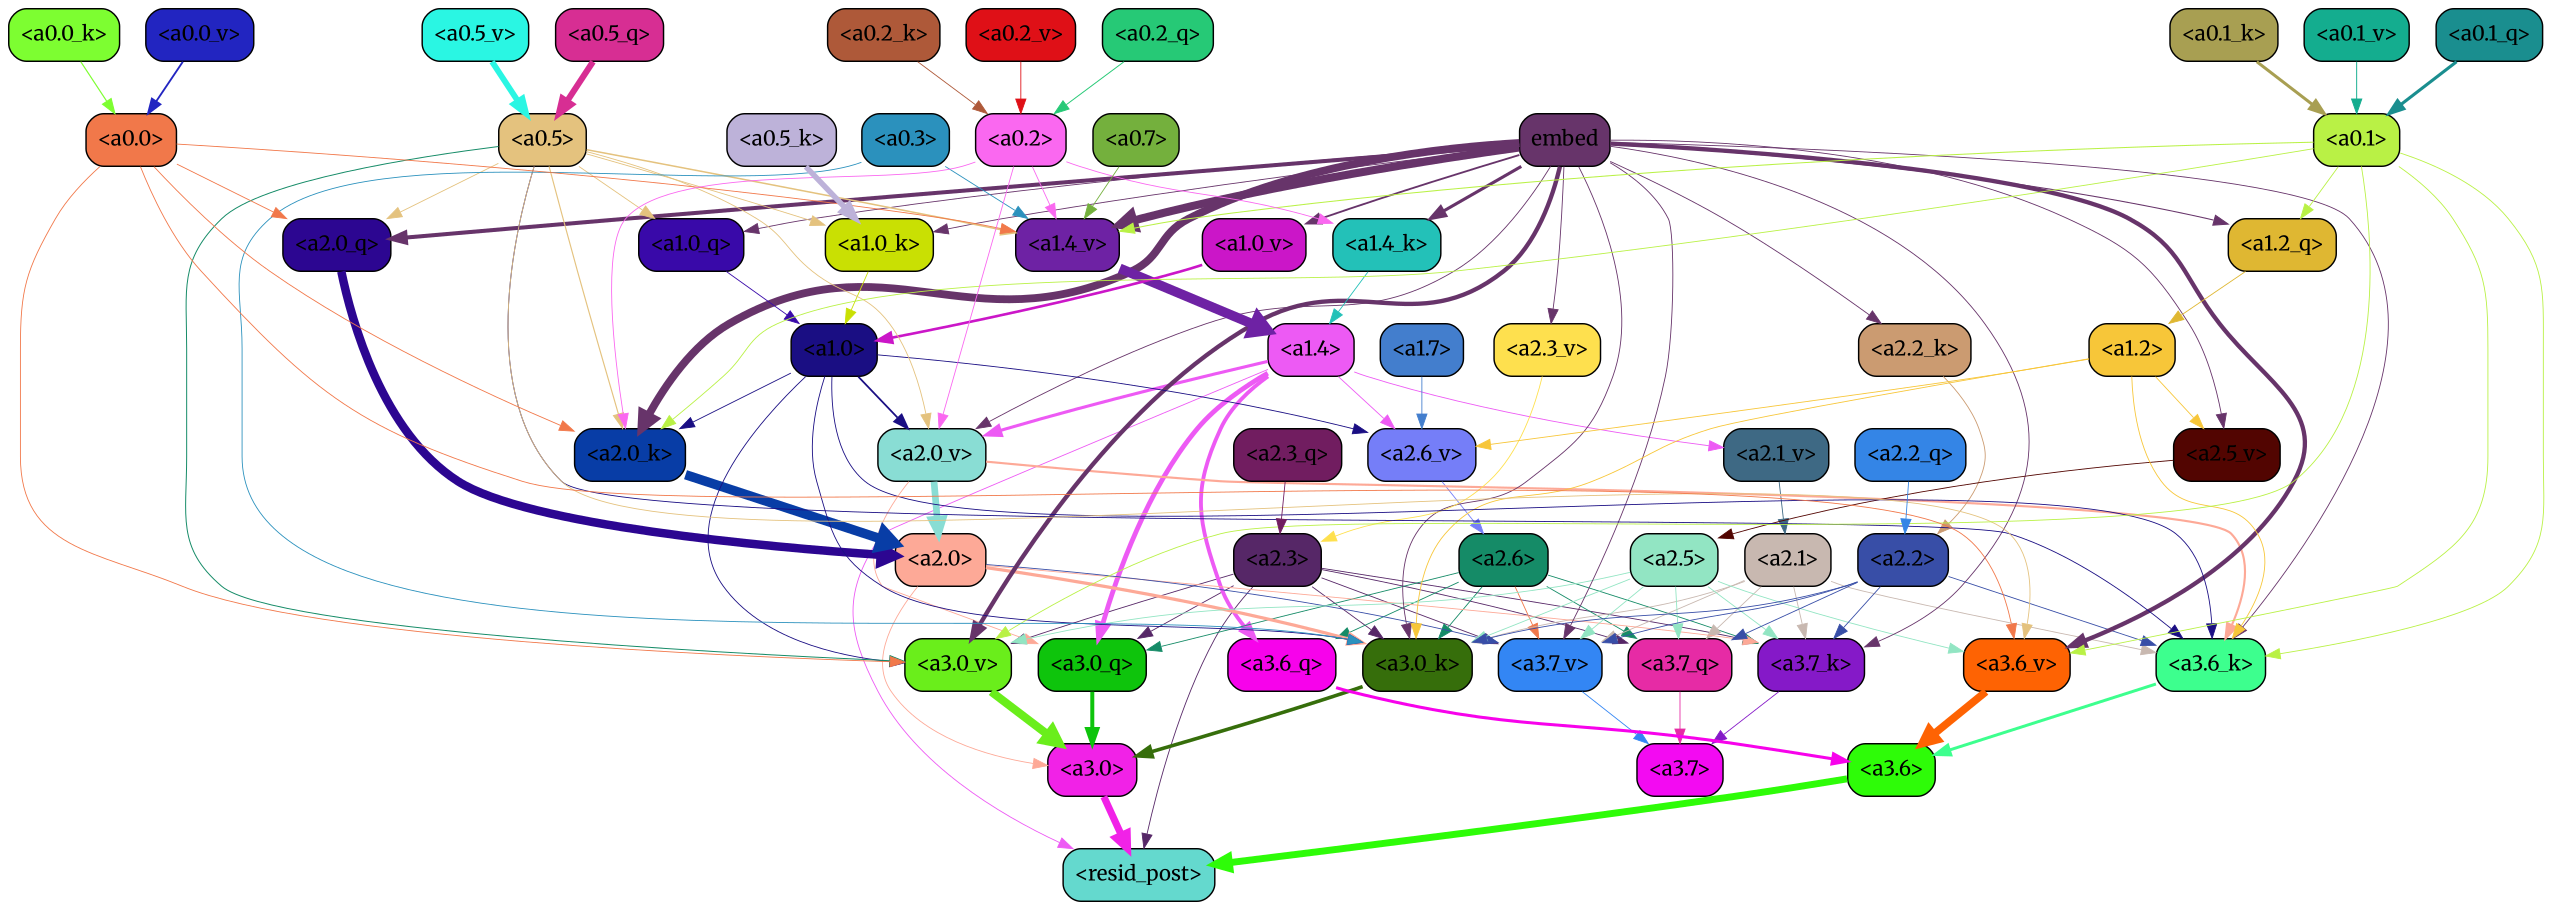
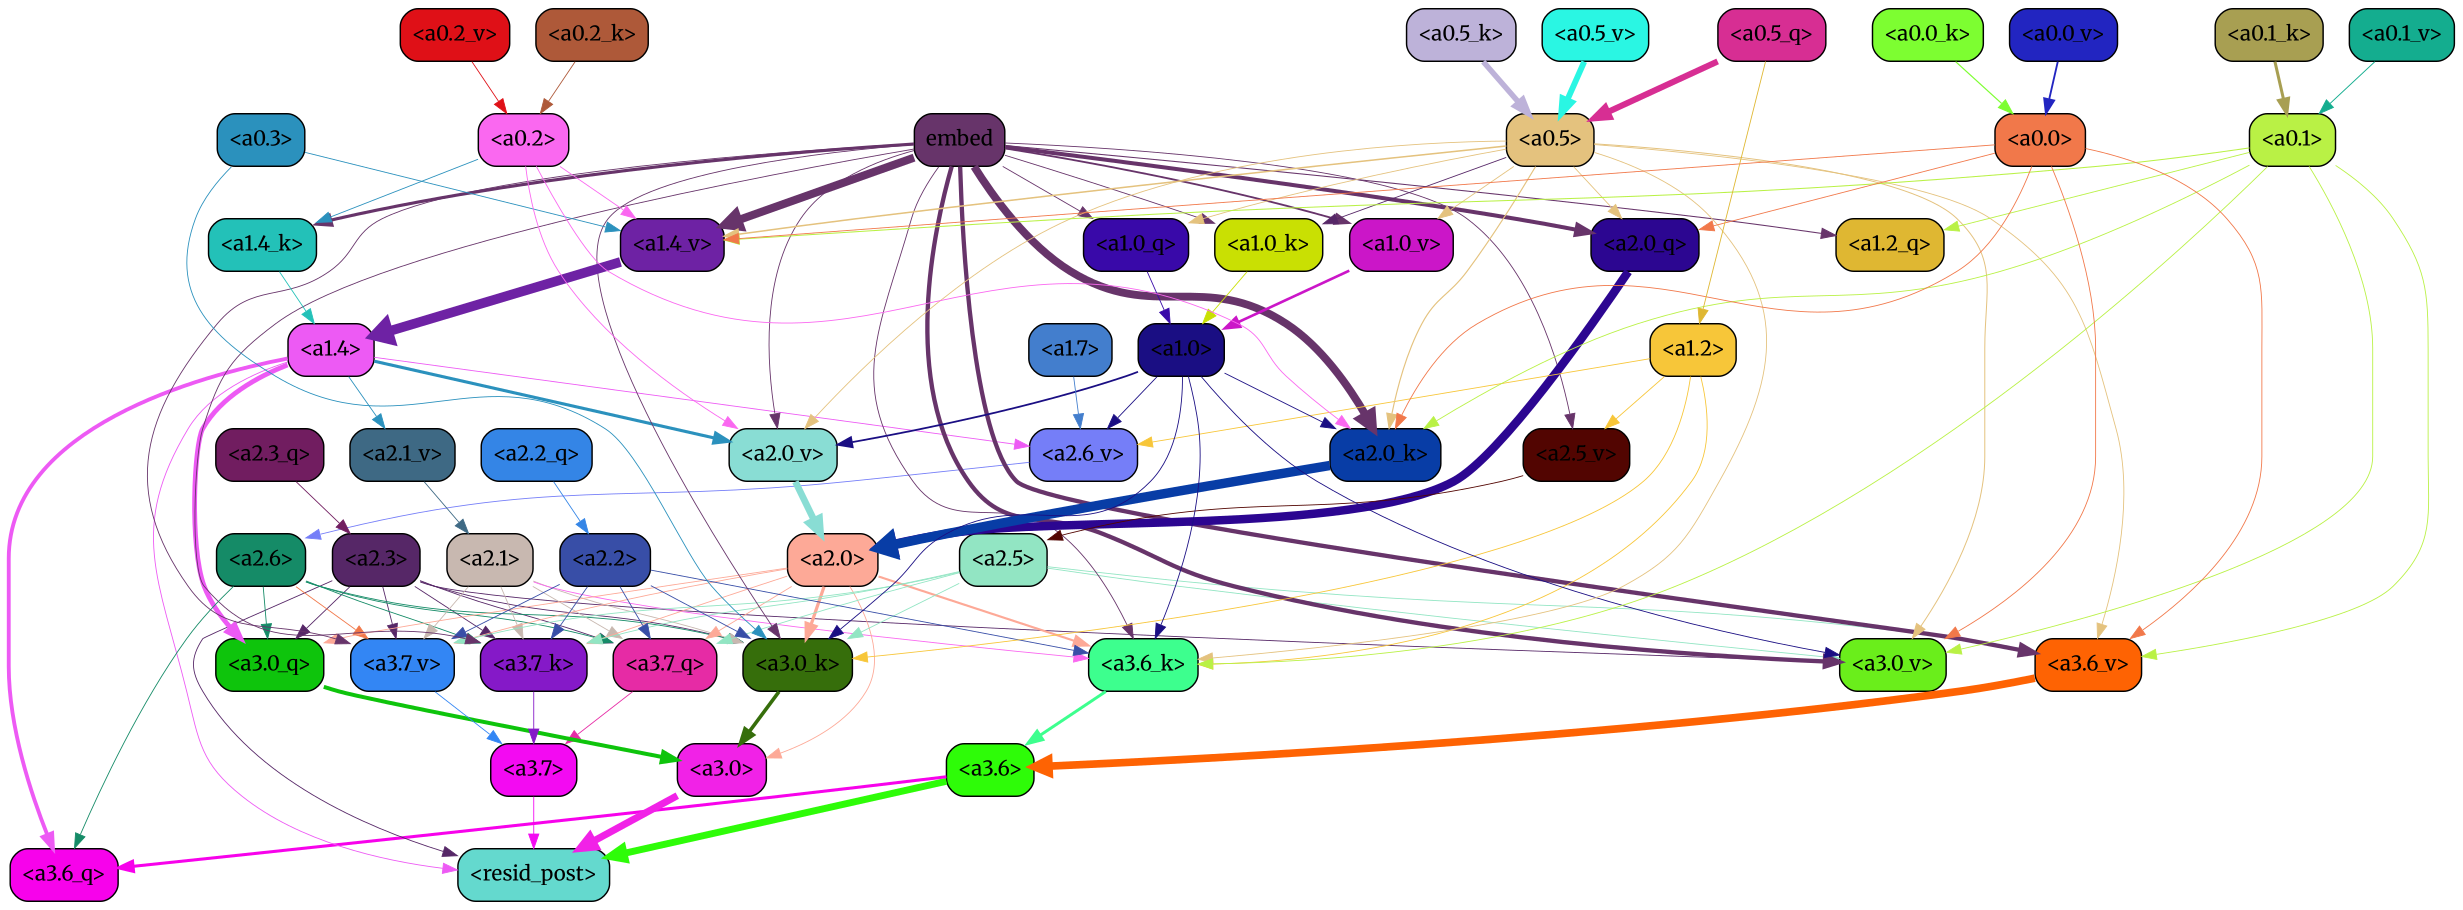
node "<a0.2_q>": removed
node "<a0.1_q>": removed
node "<a0.7>": removed
edge "<a0.5>" -> "<a1.0_k>": color #e4c27e -> #562767
edge "<a0.2>" -> "<a1.4_k>": color #fa68f0 -> #2b91bd
edge "<a0.5_k>" -> "<a1.0_k>": now "<a0.5_k>" -> "<a0.5>"
edge "<a0.5>" -> "<a1.0_v>": added
edge "<a1.2_q>" -> "<a1.2>": now "<a0.5_q>" -> "<a1.2>"
node "<a2.3_v>": removed
node "<a2.2_k>": removed
edge "<a1.4>" -> "<a2.0_v>": color #ed5af4 -> #2b91bd
edge "<a1.4>" -> "<a2.1_v>": color #ed5af4 -> #2b91bd
edge "<a2.0_v>" -> "<a3.6_k>": now "<a2.0>" -> "<a3.6_k>"
edge "<a0.5>" -> "<a3.6_k>": color #1a0e83 -> #e4c27e
edge "<a2.0_v>" -> "<a3.0_q>": now "<a2.0>" -> "<a3.0_q>"
edge "<a0.5>" -> "<a3.0_v>": color #158b67 -> #e4c27e
edge "<a2.0>" -> "<a3.7_v>": color #384ea7 -> #fda997
edge "<a2.0>" -> "<a3.7_q>": added
edge "<a2.1>" -> "<a3.6_k>": color #c8b8b0 -> #fa68f0
edge "<a3.0_v>" -> "<a3.0>": removed
edge "<a3.6_q>" -> "<a3.6>": reversed
edge "<a3.7>" -> "<resid_post>": added
